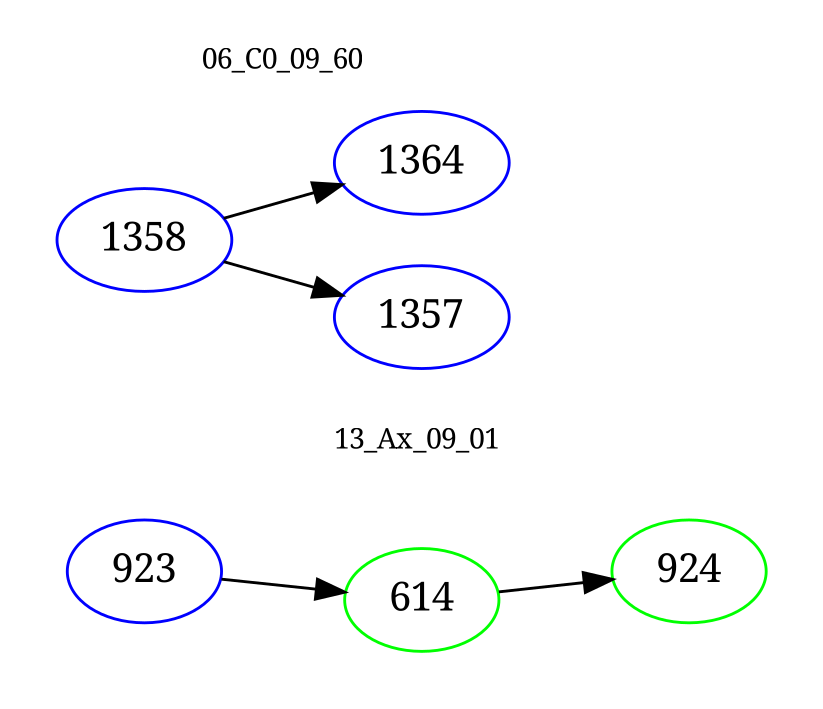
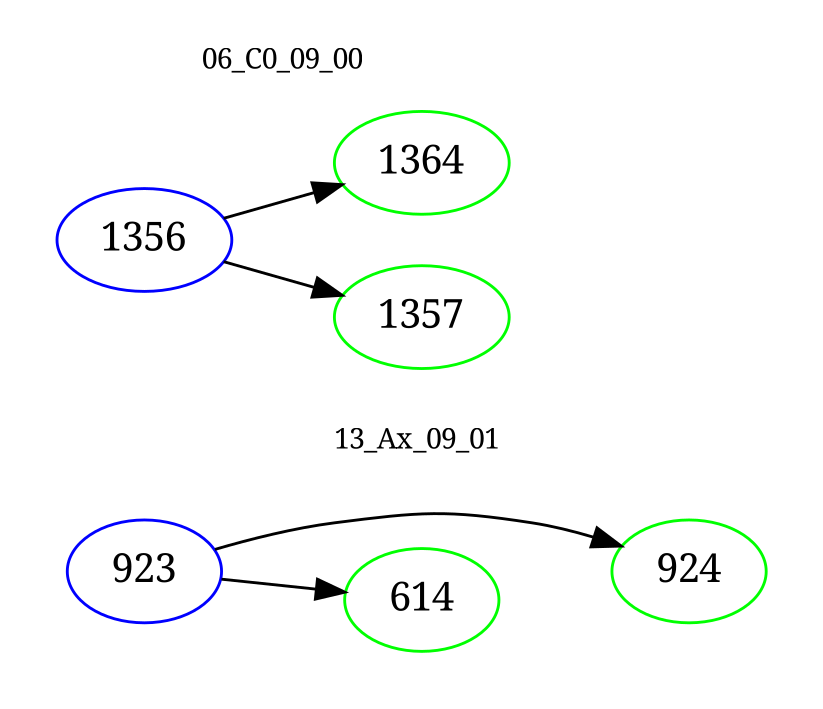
cluster "06_C0_09_60": label "06_C0_09_60" -> "06_C0_09_00"
node "1364": color blue -> green
node "1358": label "1358" -> "1356"
node "1357": color blue -> green
edge "614" -> "924": now "923" -> "924"
